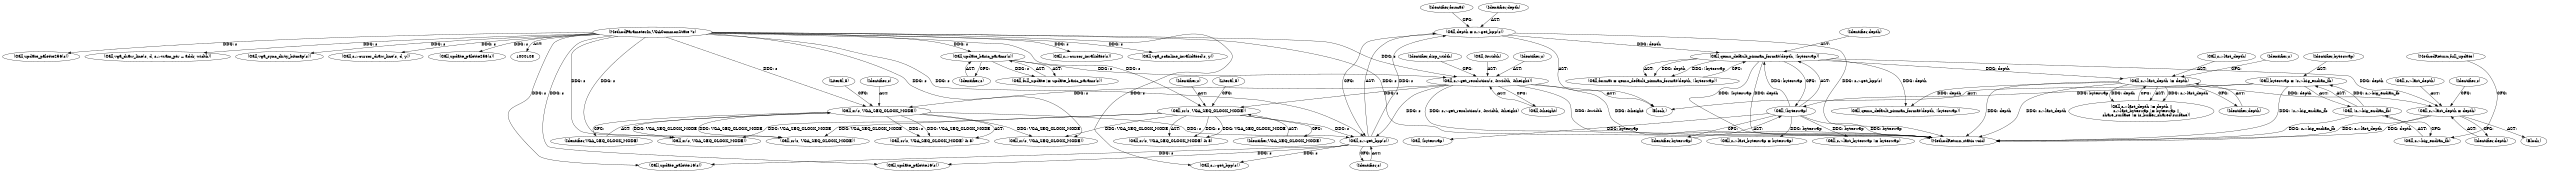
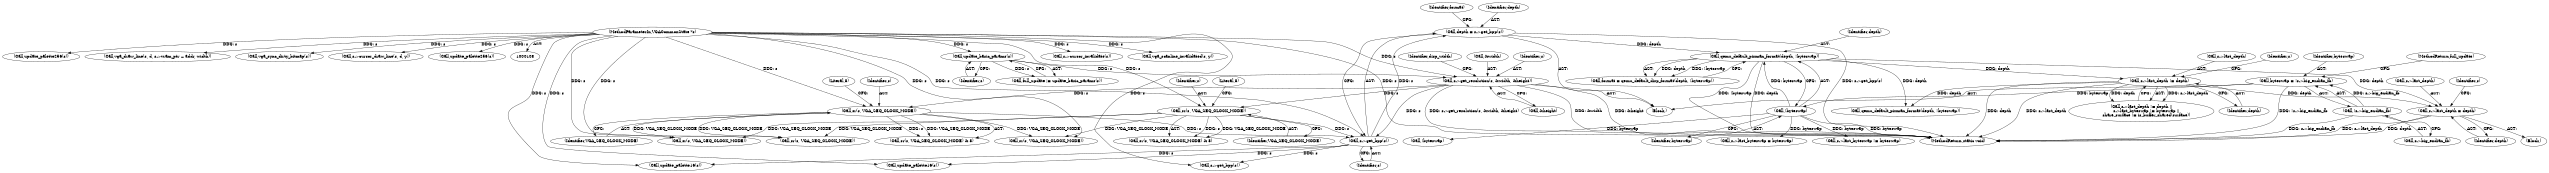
edge "(Call,full_update |= update_basic_params(s))" -> "(Call,update_basic_params(s))": label "AST: " -> "CFG: "
node "(Call,format = qemu_default_pixman_format(depth, !byteswap))": label "(Call,format = qemu_default_pixman_format(depth, !byteswap))" -> "(Call,format = qemu_default_disp_format(depth, !byteswap))"
edge "(MethodReturn,full_update)" -> "(Call,s->big_endian_fb)": now "(MethodReturn,full_update)" -> "(Call,byteswap = !s->big_endian_fb)"
